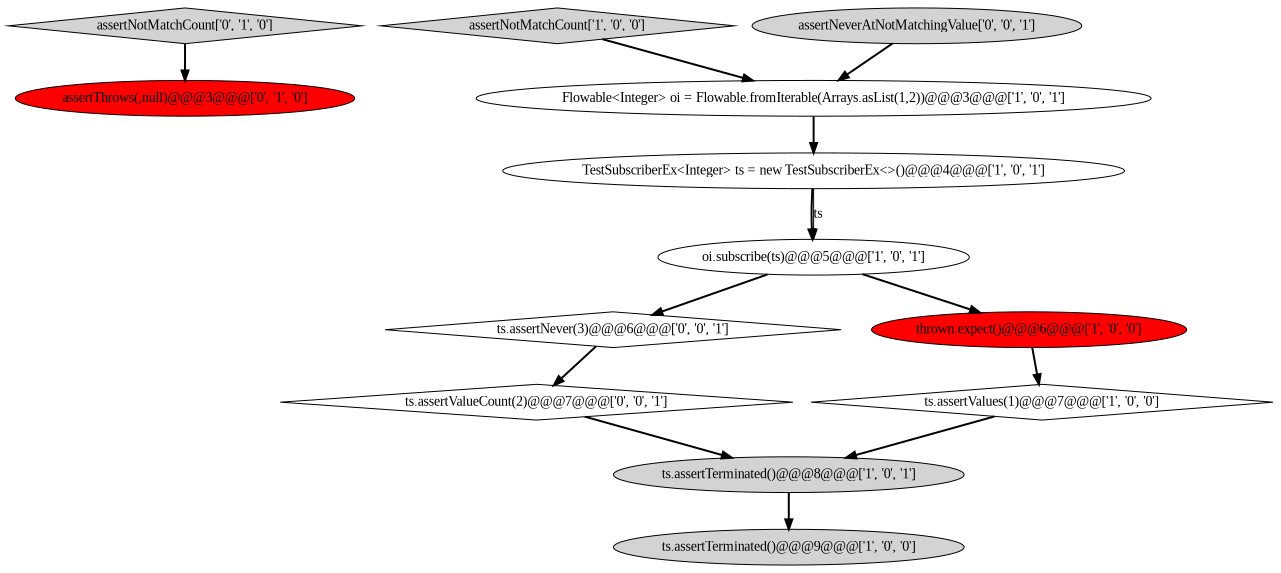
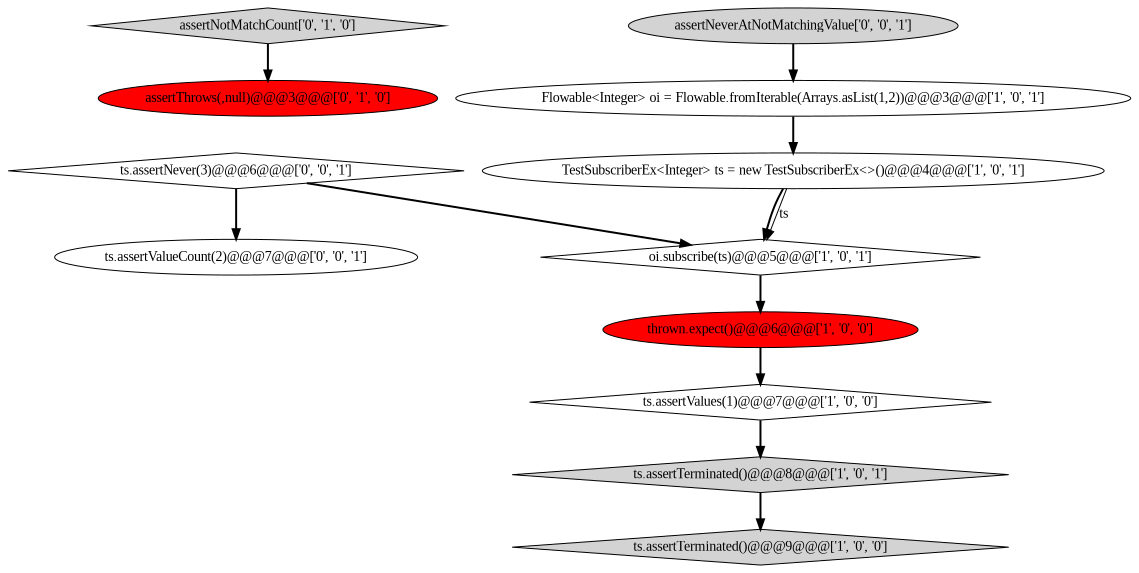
node "assertNotMatchCount['1', '0', '0']": removed
node "oi.subscribe(ts)@@@5@@@['1', '0', '1']": shape ellipse -> diamond
edge "oi.subscribe(ts)@@@5@@@['1', '0', '1']" -> "ts.assertNever(3)@@@6@@@['0', '0', '1']": reversed
node "ts.assertValueCount(2)@@@7@@@['0', '0', '1']": shape diamond -> ellipse
edge "ts.assertValueCount(2)@@@7@@@['0', '0', '1']" -> "ts.assertTerminated()@@@8@@@['1', '0', '1']": removed
node "ts.assertTerminated()@@@8@@@['1', '0', '1']": shape ellipse -> diamond
node "ts.assertTerminated()@@@9@@@['1', '0', '0']": shape ellipse -> diamond
